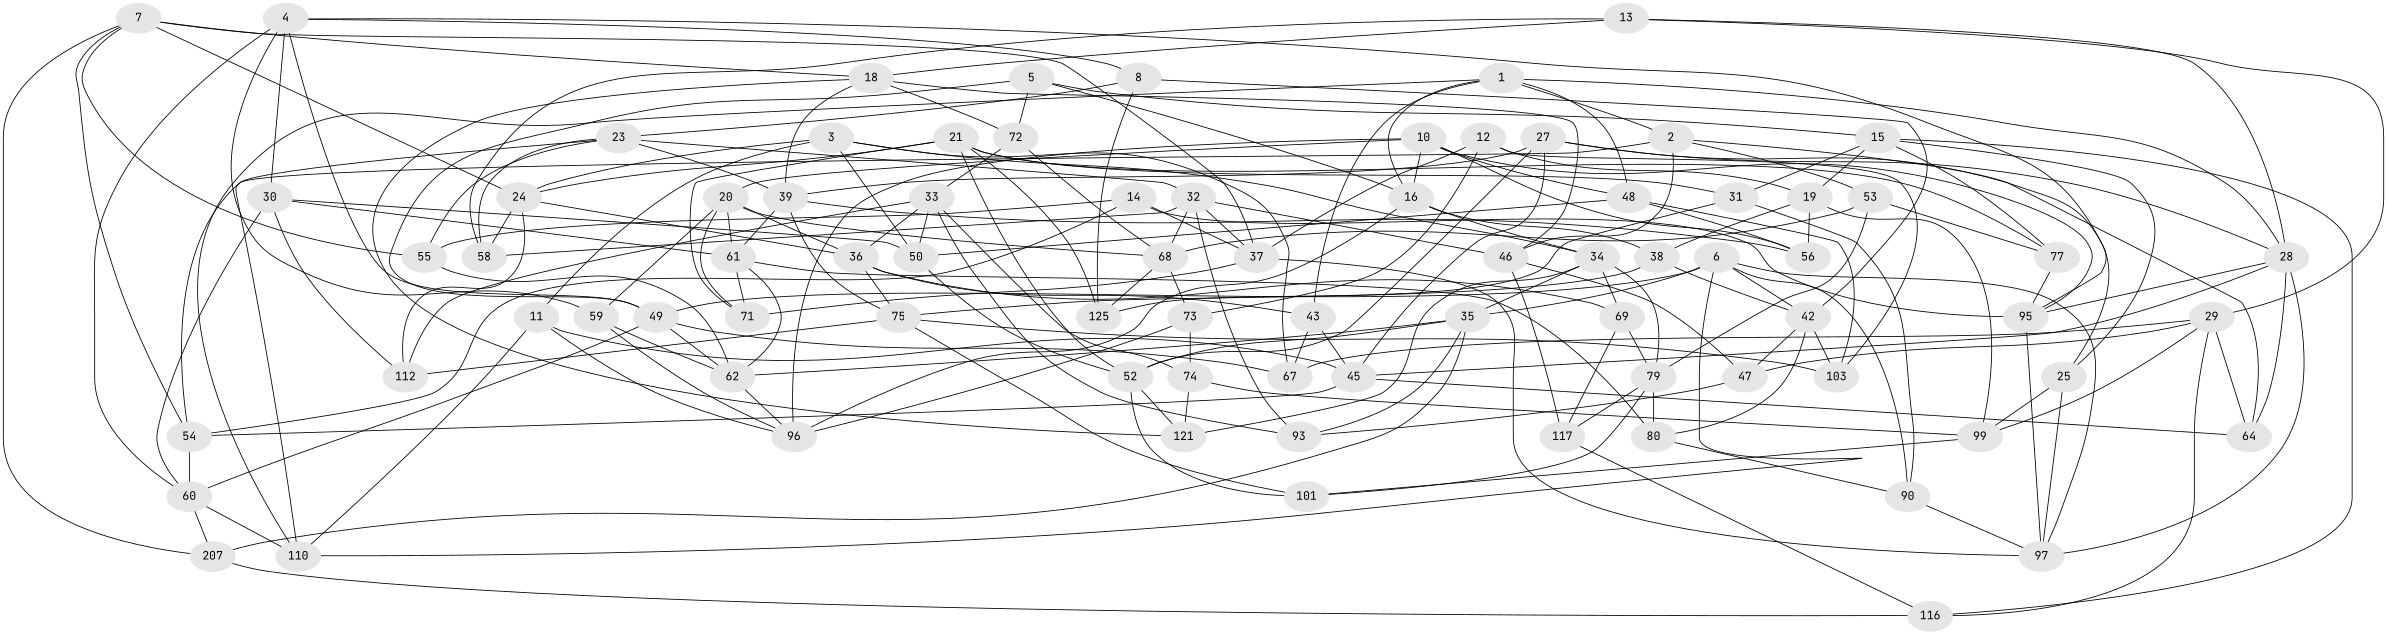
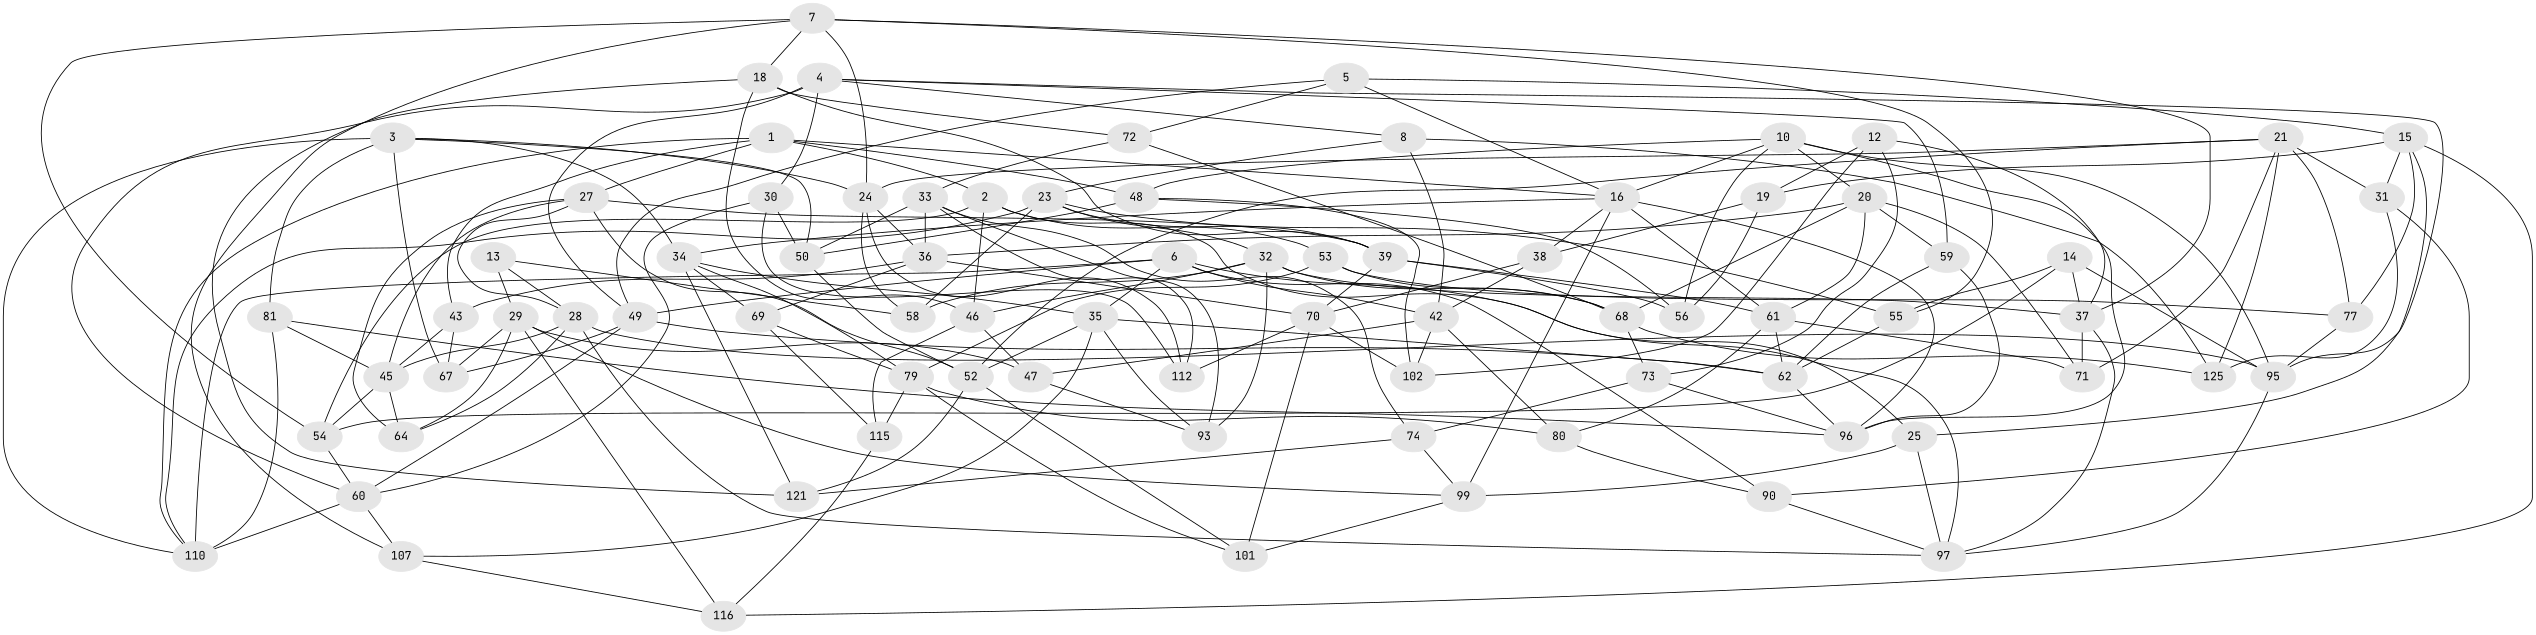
edge "13" -- "18": removed
edge "1" -- "28": now "1" -- "27"
edge "30" -- "61": now "16" -- "61"
edge "19" -- "99": now "16" -- "99"
edge "3" -- "110": added
node "11": label "11" -> "81"
node "75": label "75" -> "70"
node "103": label "103" -> "102"
node "117": label "117" -> "115"
node "207": label "207" -> "107"
